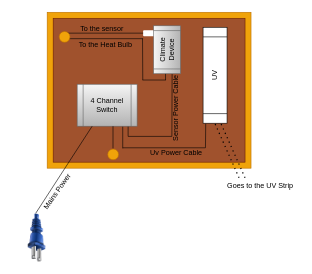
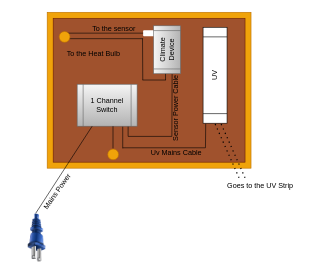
node "To the sensor": moved (102, 29) -> (114, 29)
node "To the Heat Bulb": moved (105, 45) -> (93, 54)
node "4 Channel Switch": label "4 Channel Switch" -> "1 Channel Switch"
node "Uv Power Cable": label "Uv Power Cable" -> "Uv Mains Cable"
